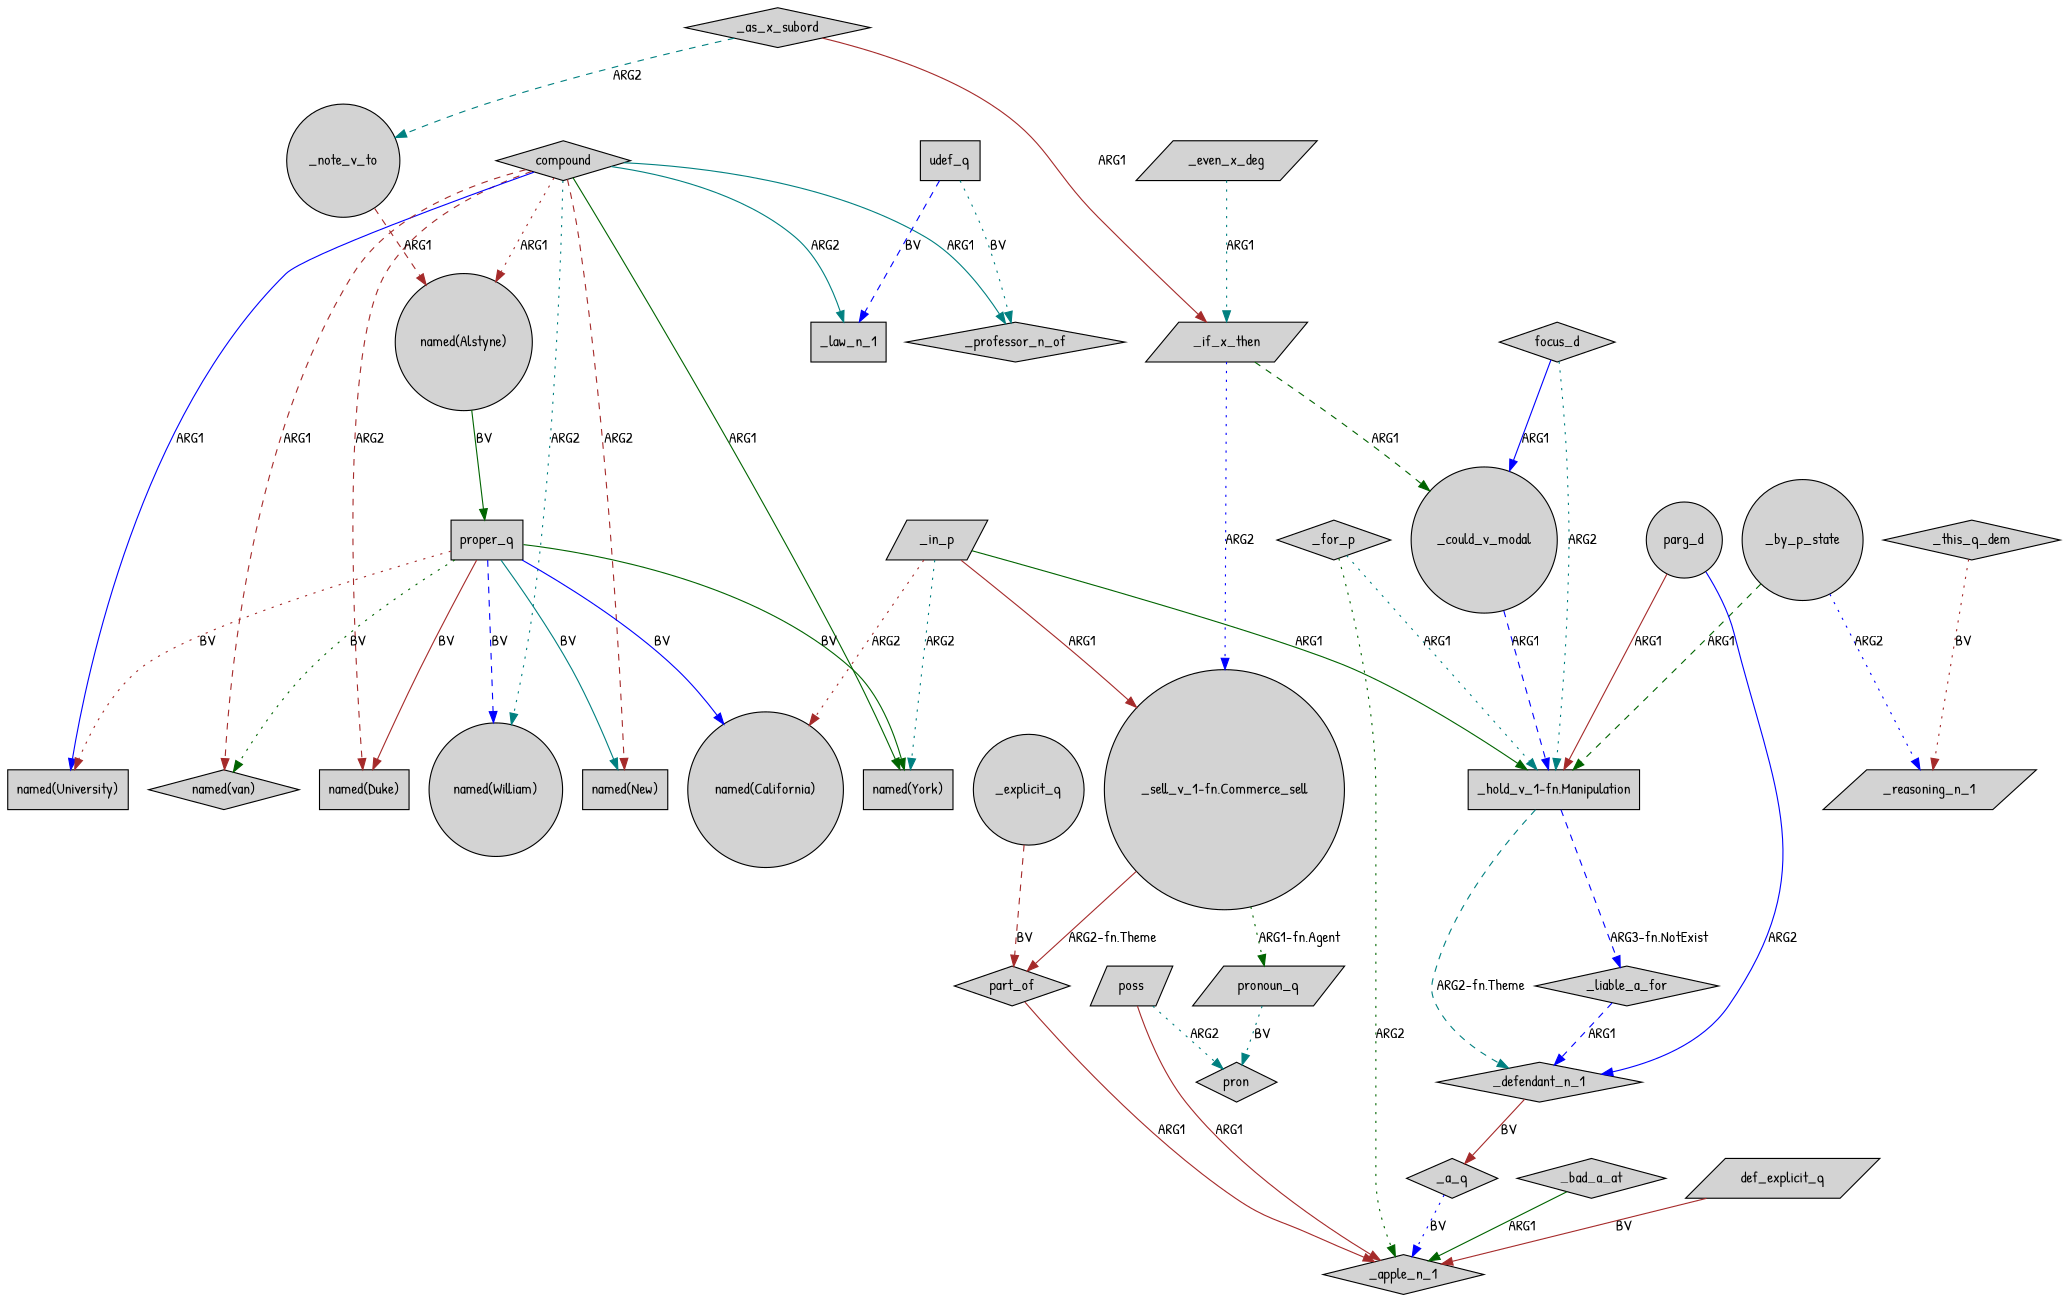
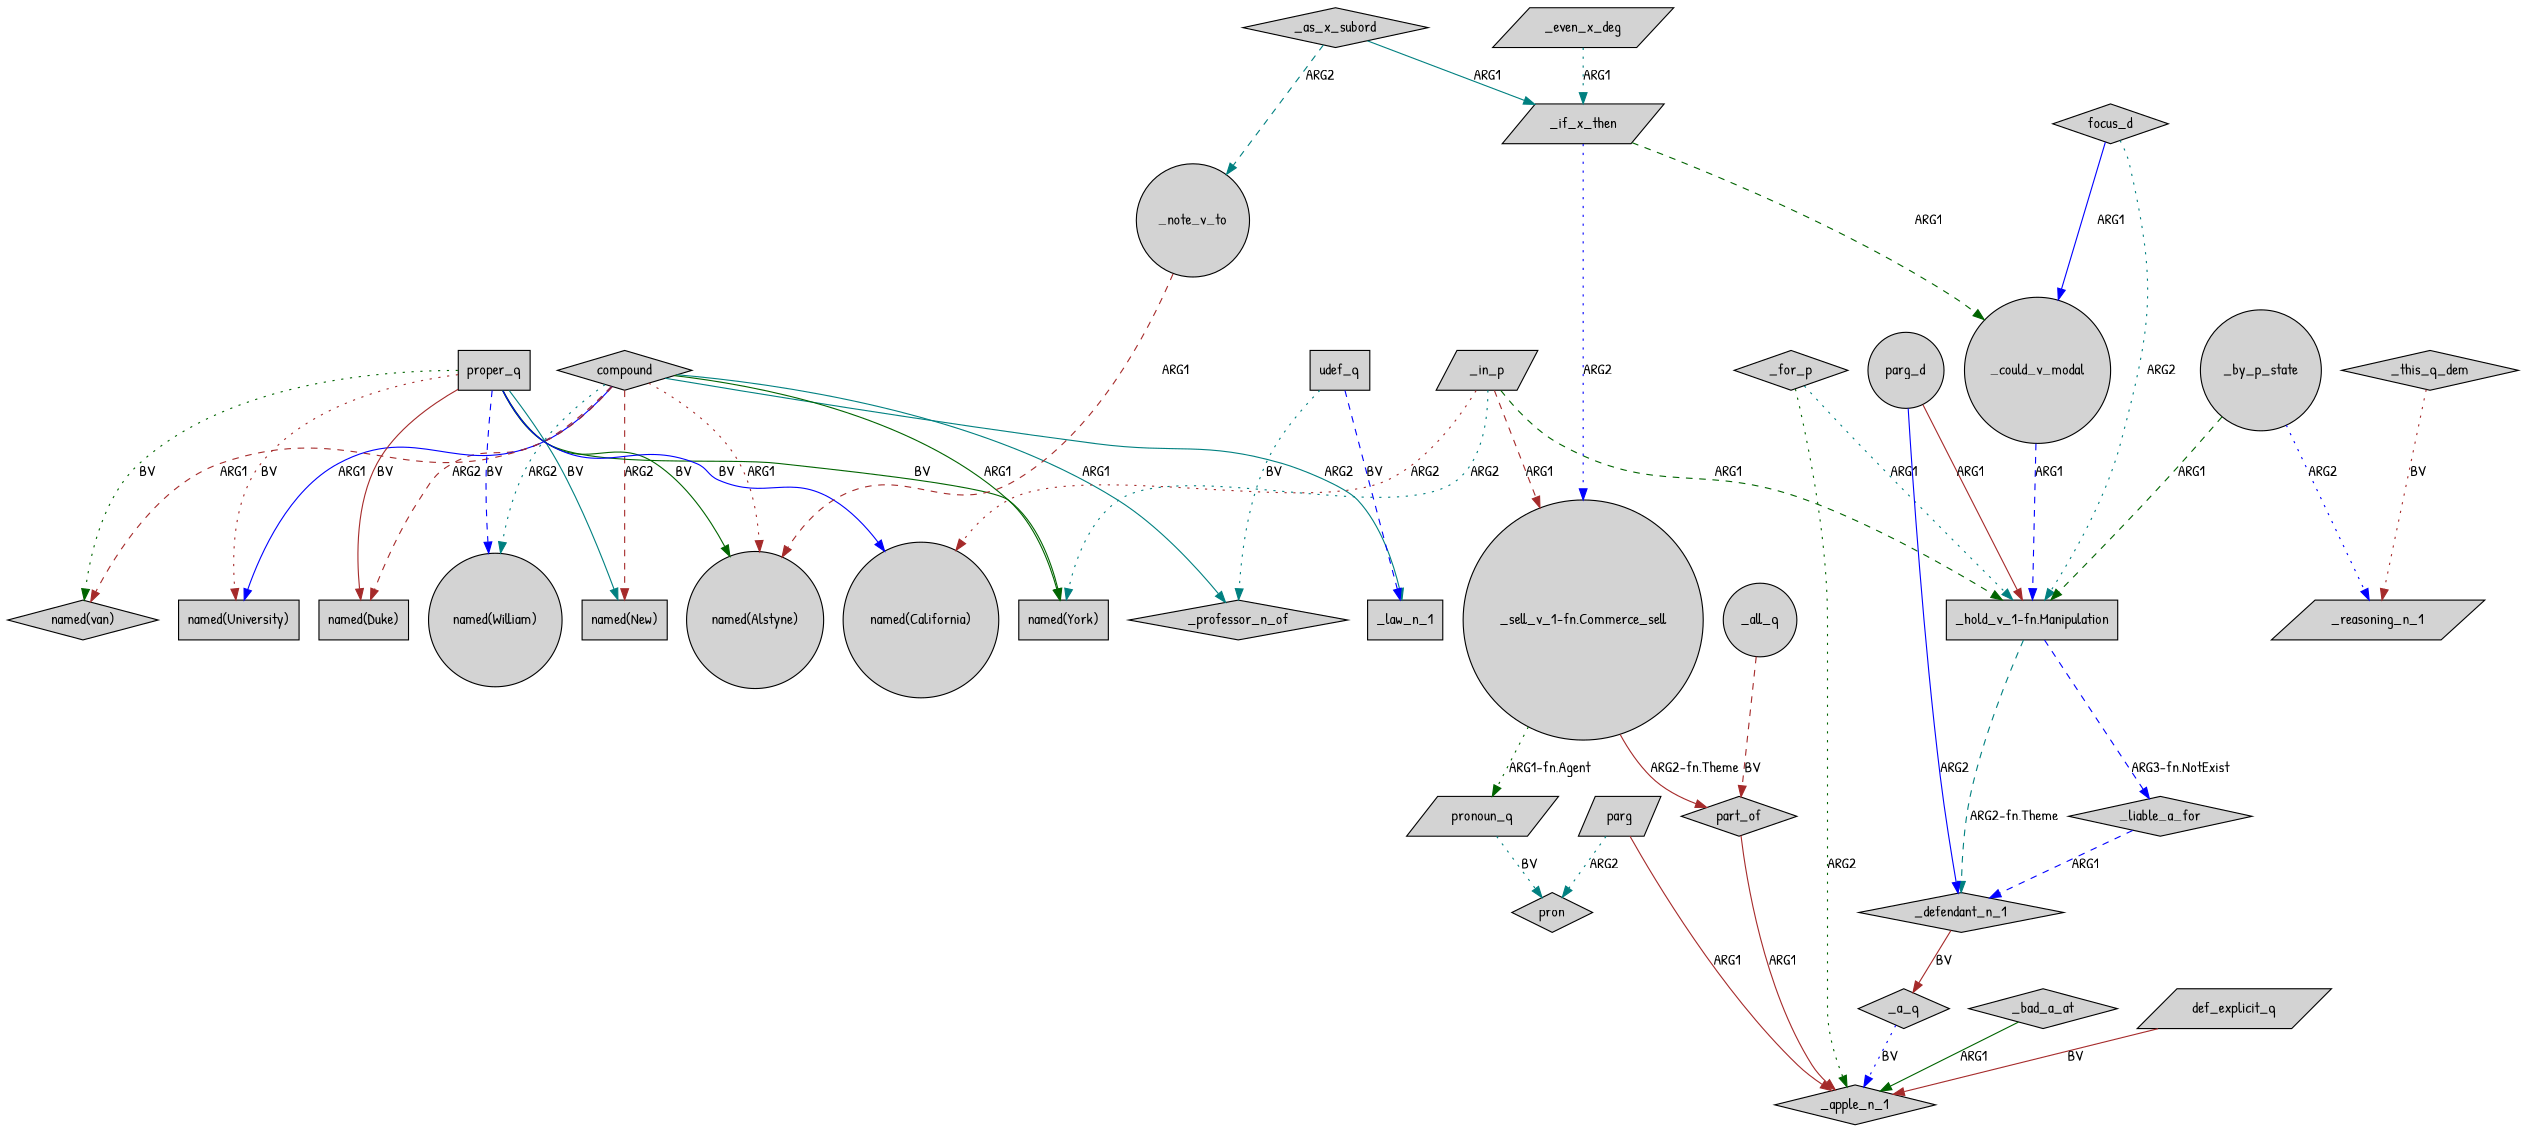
edge "_as_x_subord" -> "_if_x_then": color brown -> teal
edge "named(Alstyne)" -> "proper_q": reversed
edge "_in_p" -> "_sell_v_1-fn.Commerce_sell": style solid -> dashed
edge "_in_p" -> "_hold_v_1-fn.Manipulation": style solid -> dashed
node "_explicit_q": label "_explicit_q" -> "_all_q"
node "poss": label "poss" -> "parg"
